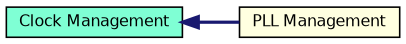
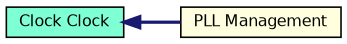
node "Clock Management": label "Clock Management" -> "Clock Clock"
